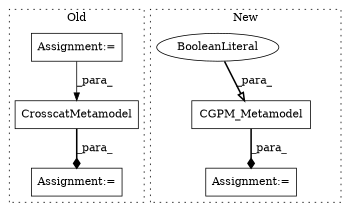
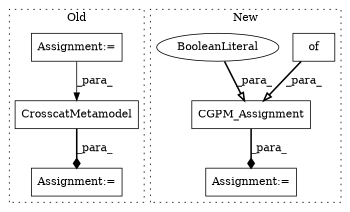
node "of": added
node "CGPM_Metamodel": label "CGPM_Metamodel" -> "CGPM_Assignment"
